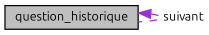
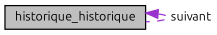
node "question_historique": label "question_historique" -> "historique_historique"
